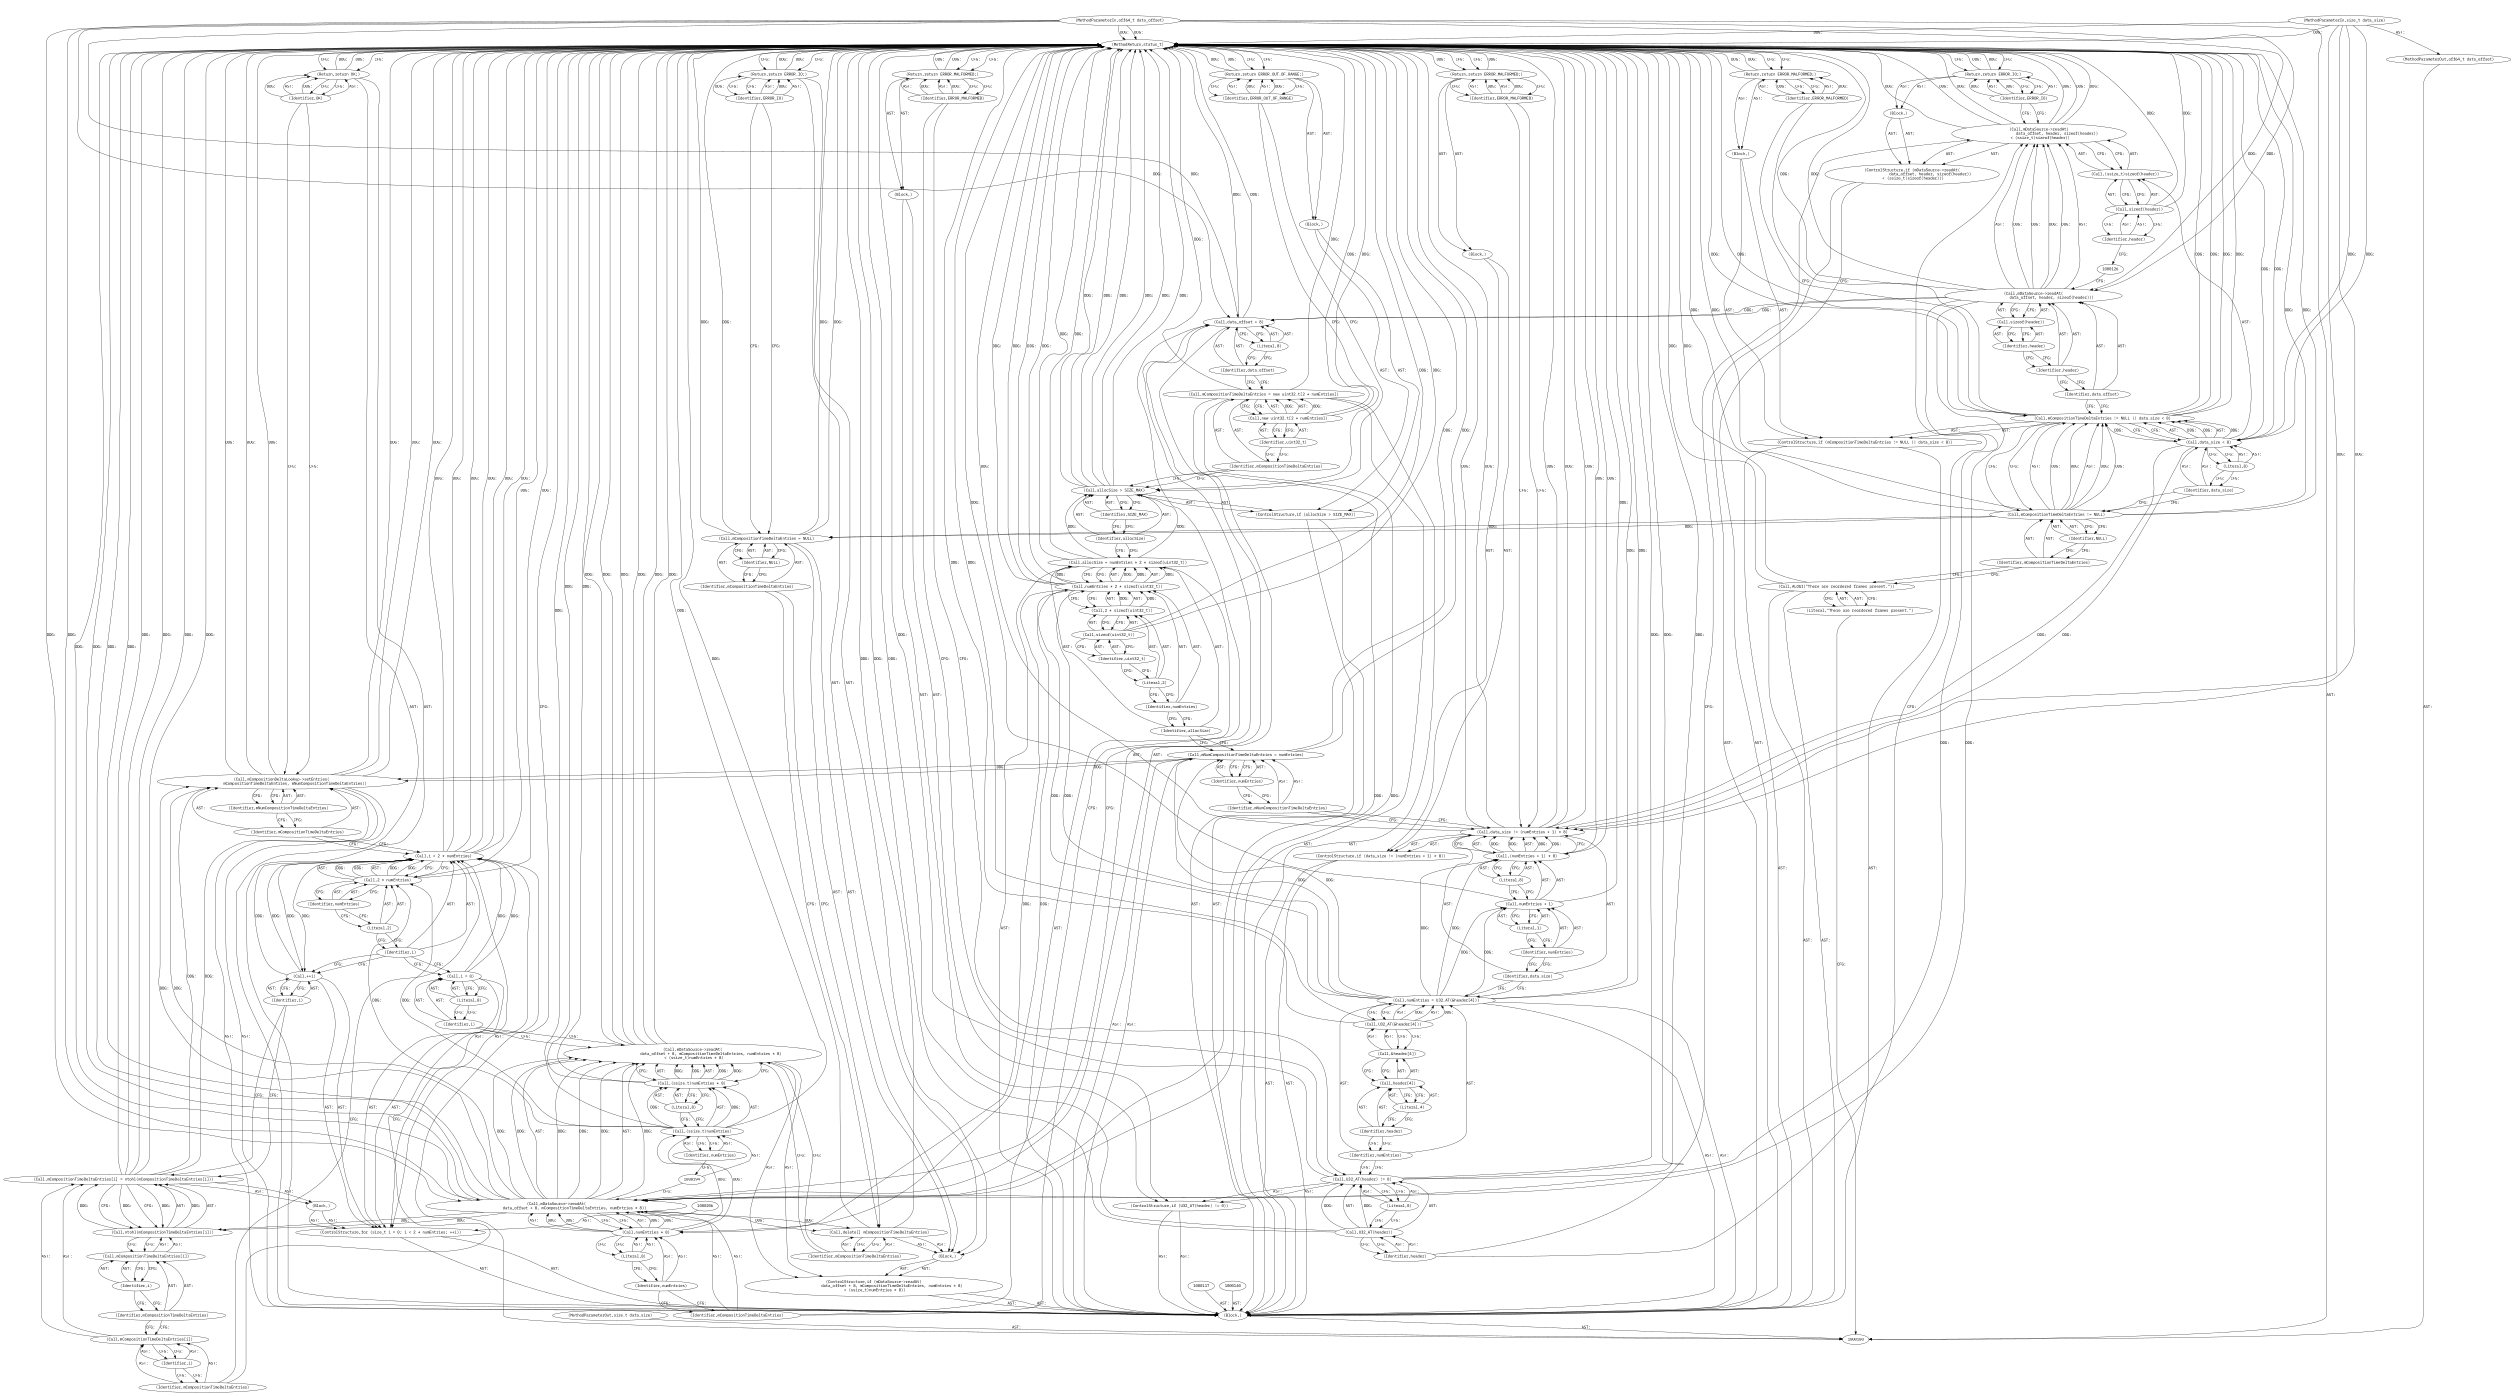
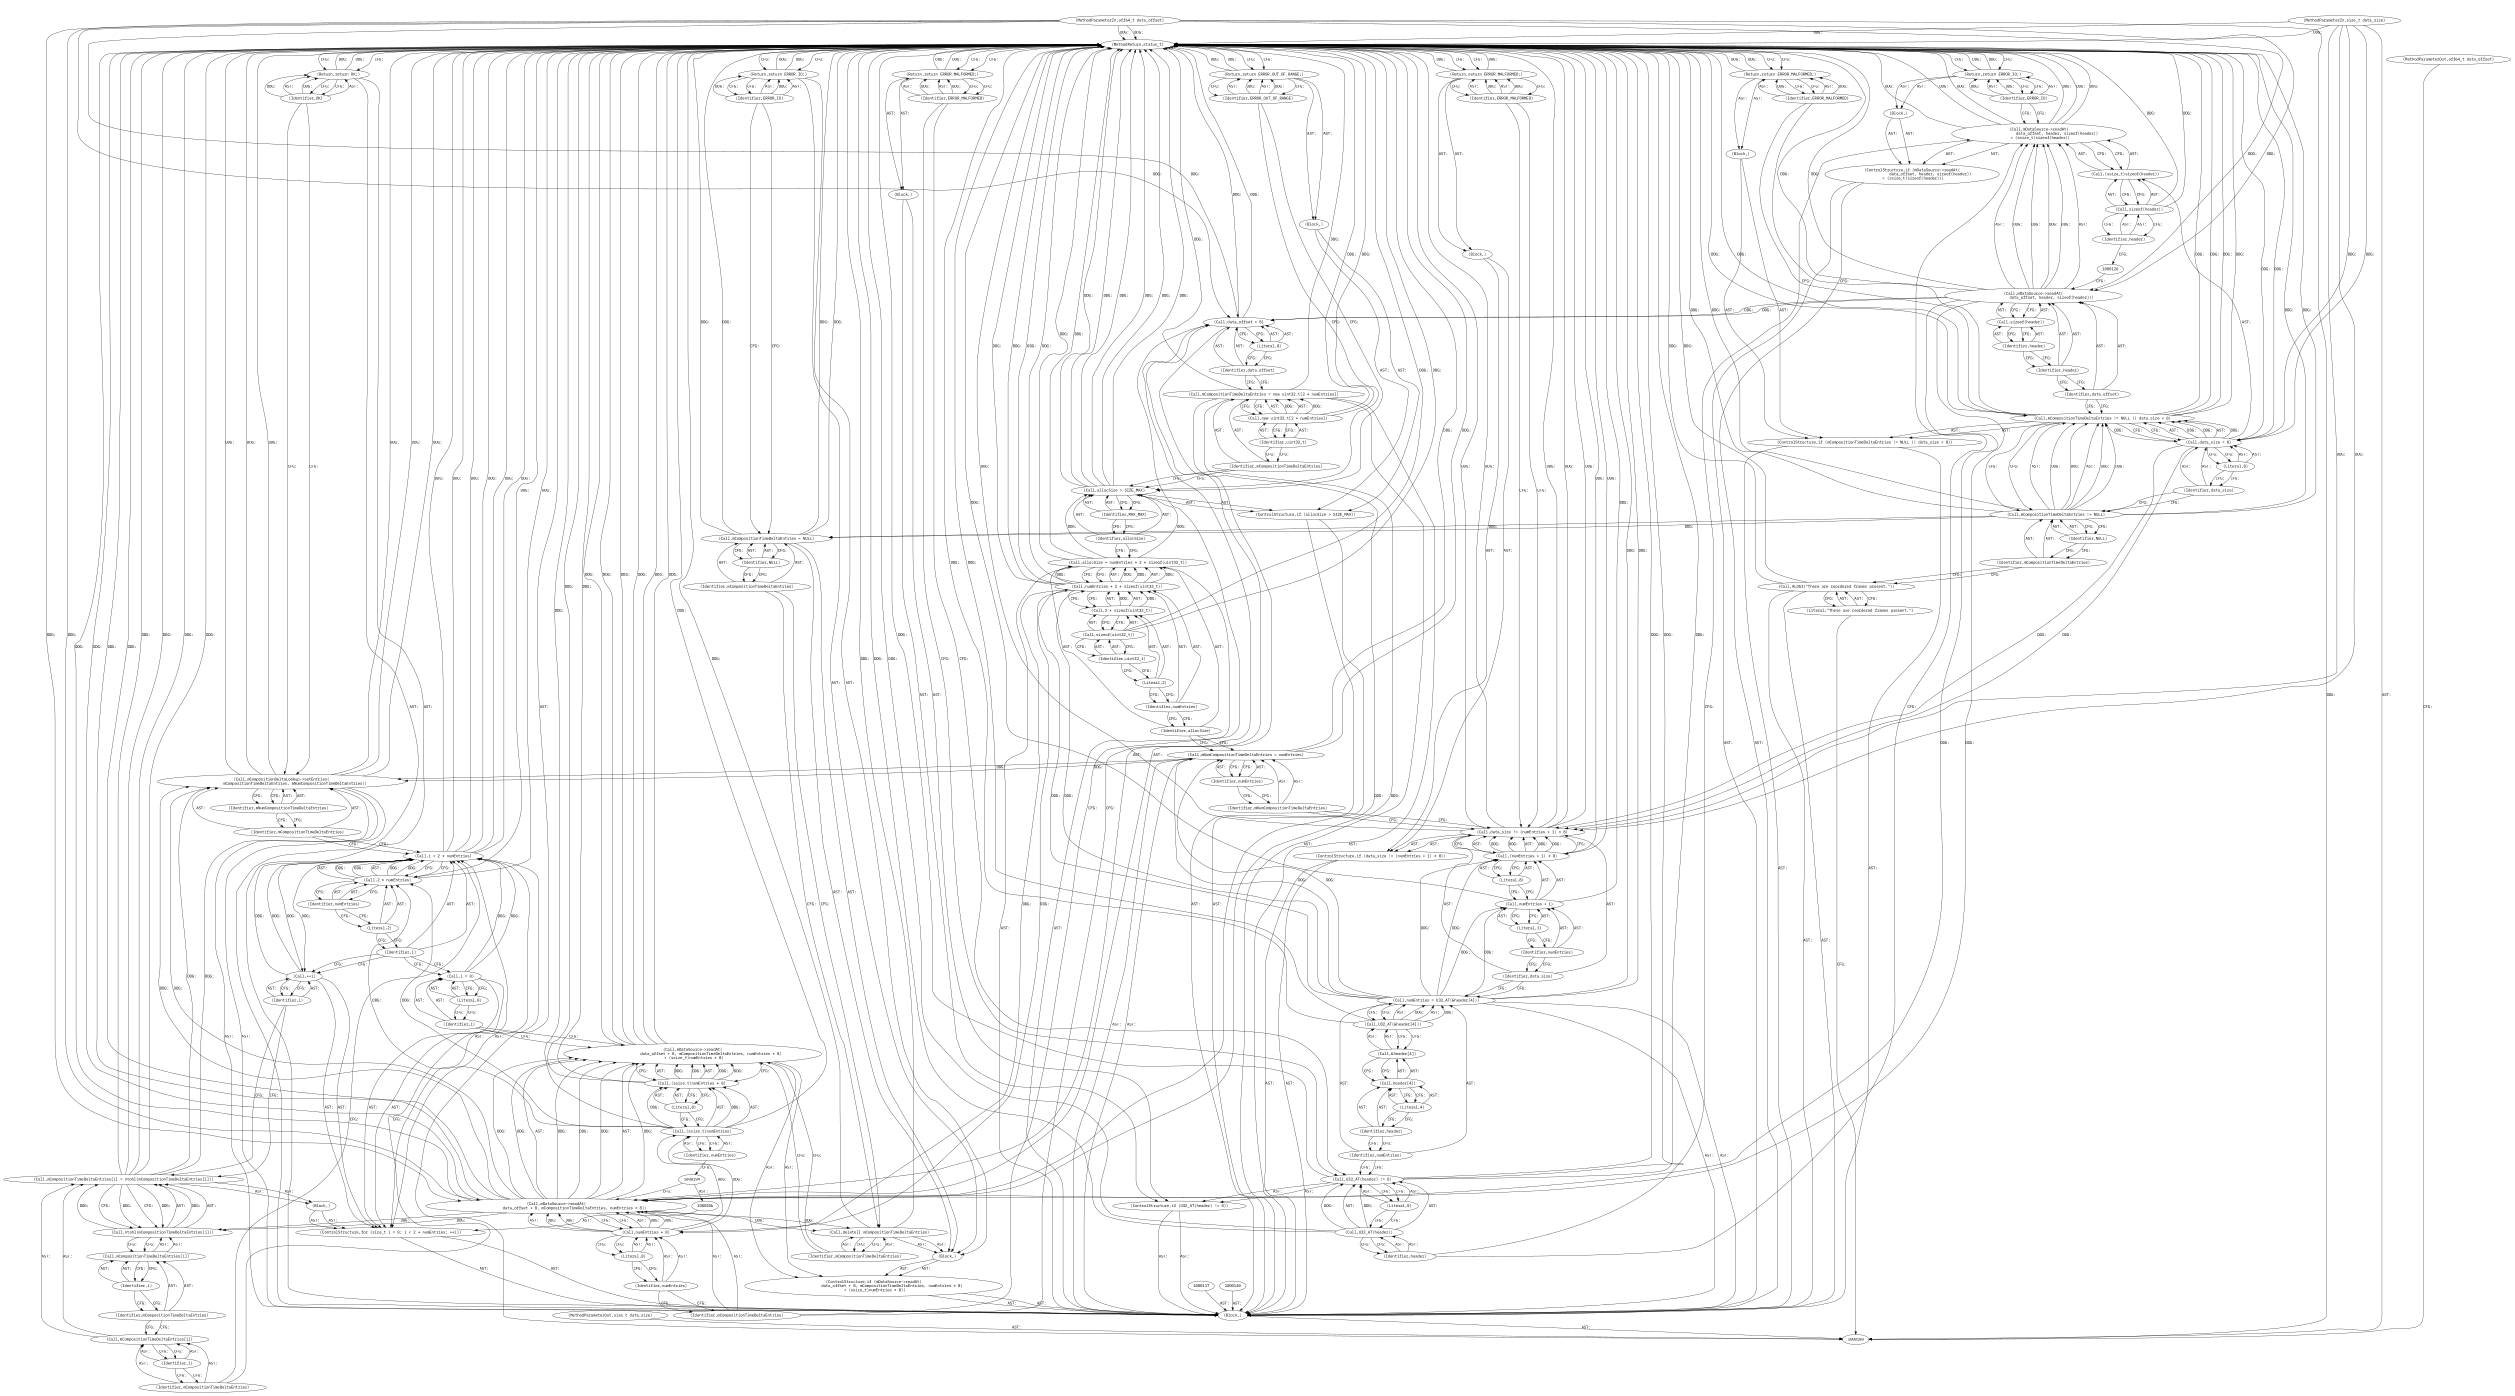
edge "(MethodParameterIn,size_t data_size)" -> "(MethodParameterOut,off64_t data_offset)": now "(MethodParameterIn,size_t data_size)" -> "1000100"
node "(Identifier,SIZE_MAX)": label "(Identifier,SIZE_MAX)" -> "(Identifier,MAX_MAX)"
edge "(MethodParameterIn,off64_t data_offset)" -> "1000100": label "AST: " -> "DDG: "
edge "(MethodReturn,status_t)" -> "1000100": label "CFG: " -> "AST: "
edge "(MethodParameterOut,off64_t data_offset)" -> "1000100": label "AST: " -> "CFG: "
edge "1000194" -> "(Call,(ssize_t)numEntries)": now "1000194" -> "1000206"
